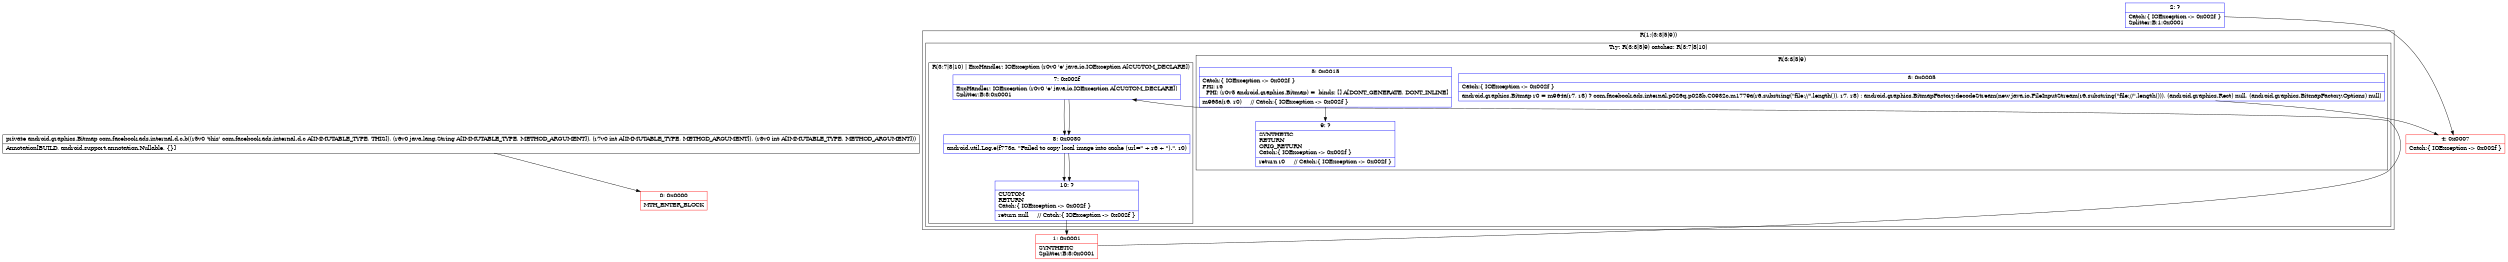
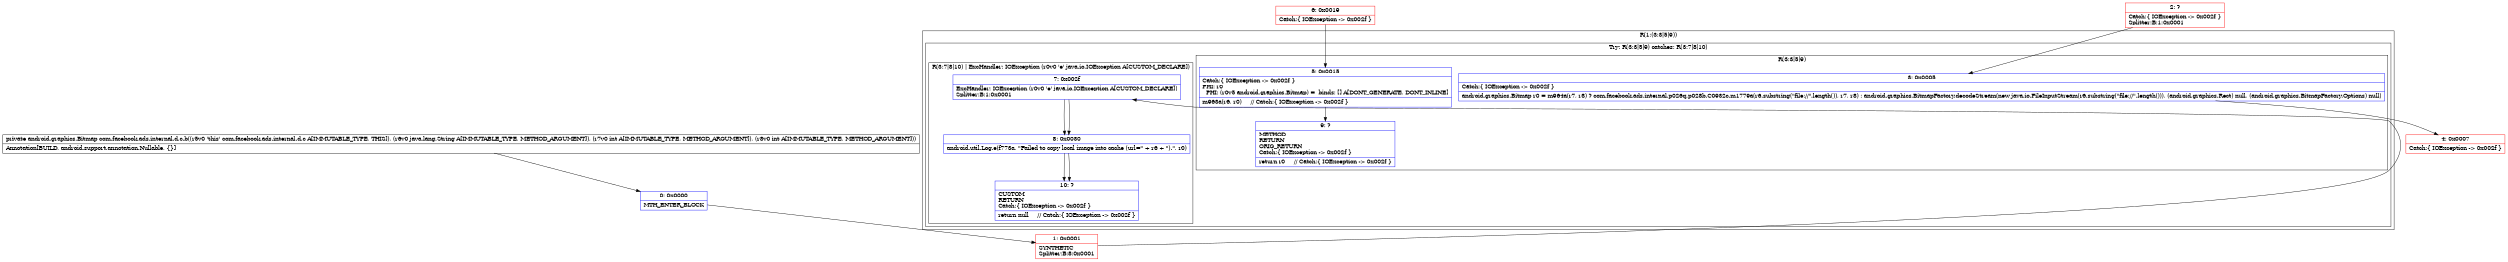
node "6: 0x0019": added
node "2: ?": color blue -> red
edge "2: ?" -> "4: 0x0007": now "2: ?" -> "3: 0x0005"
node "5: 0x0015": text "PHI: r5" -> "PHI: r0"
node "7: 0x002f": text "Splitter:B:8:0x0001" -> "Splitter:B:1:0x0001"
node "9: ?": text "SYNTHETIC" -> "METHOD"
node "0: 0x0000": color red -> blue
edge "10: ?" -> "1: 0x0001": now "0: 0x0000" -> "1: 0x0001"
